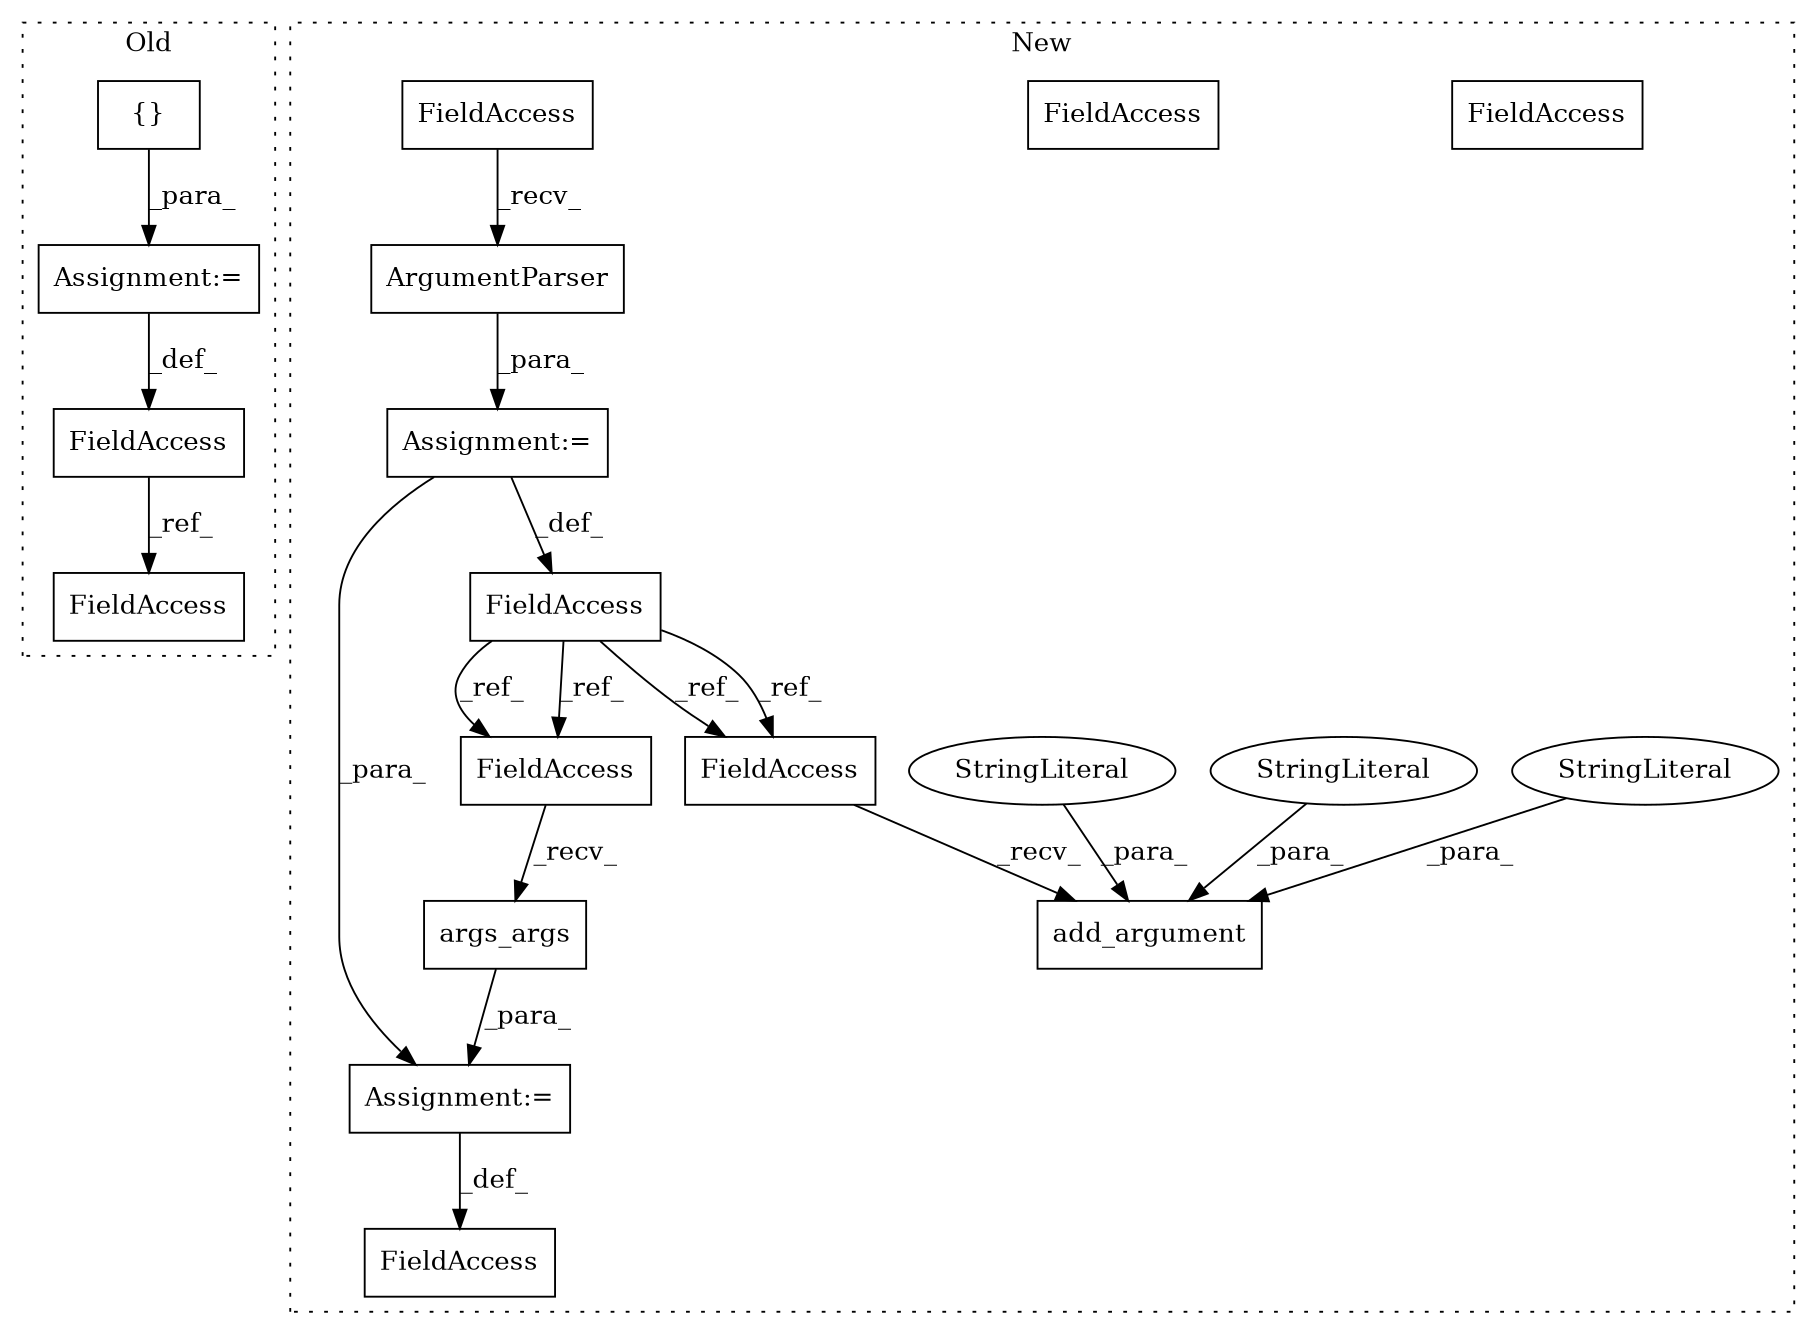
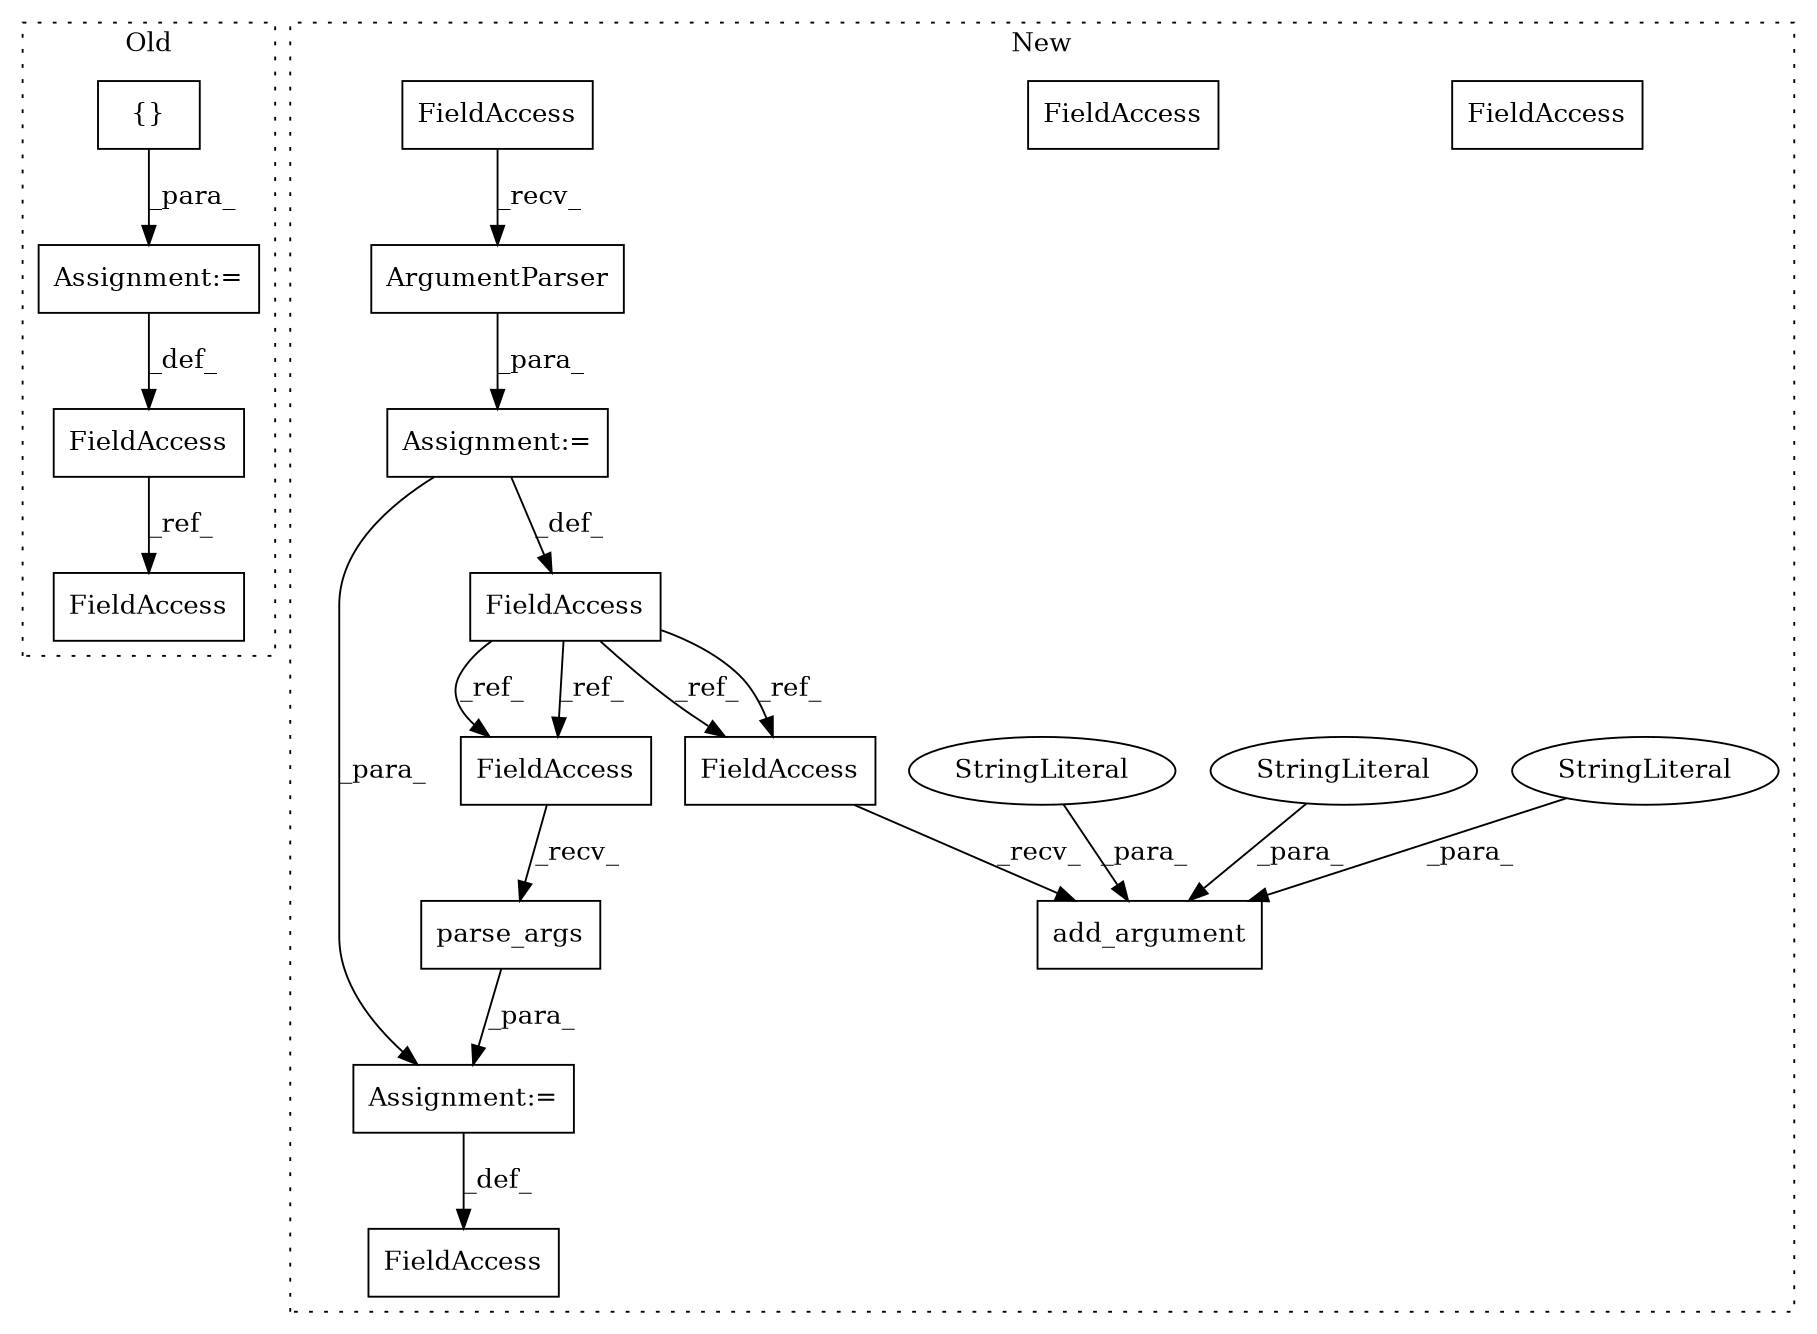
node "args_args": label "args_args" -> "parse_args"
